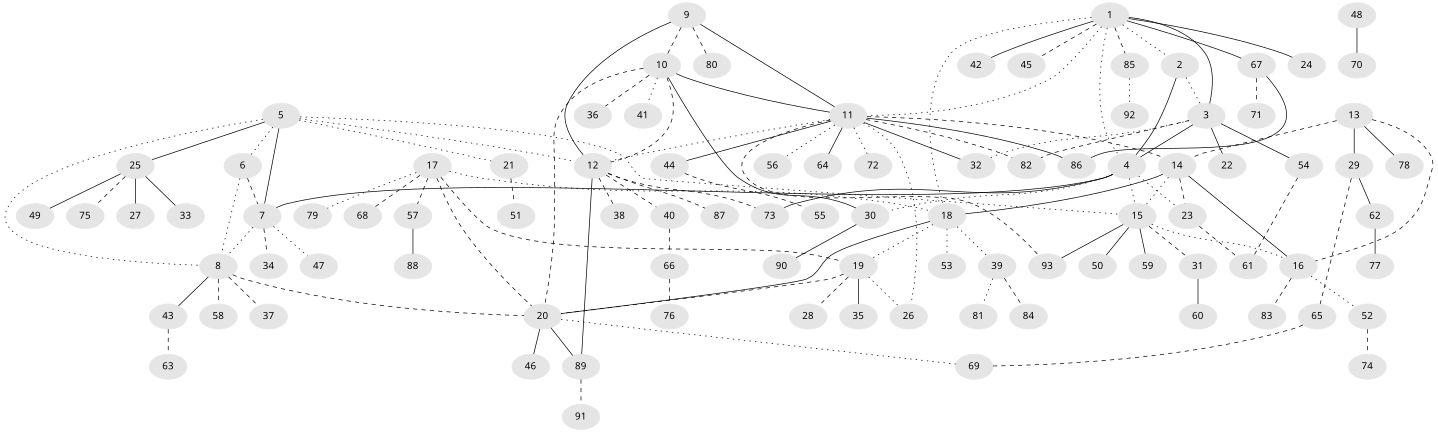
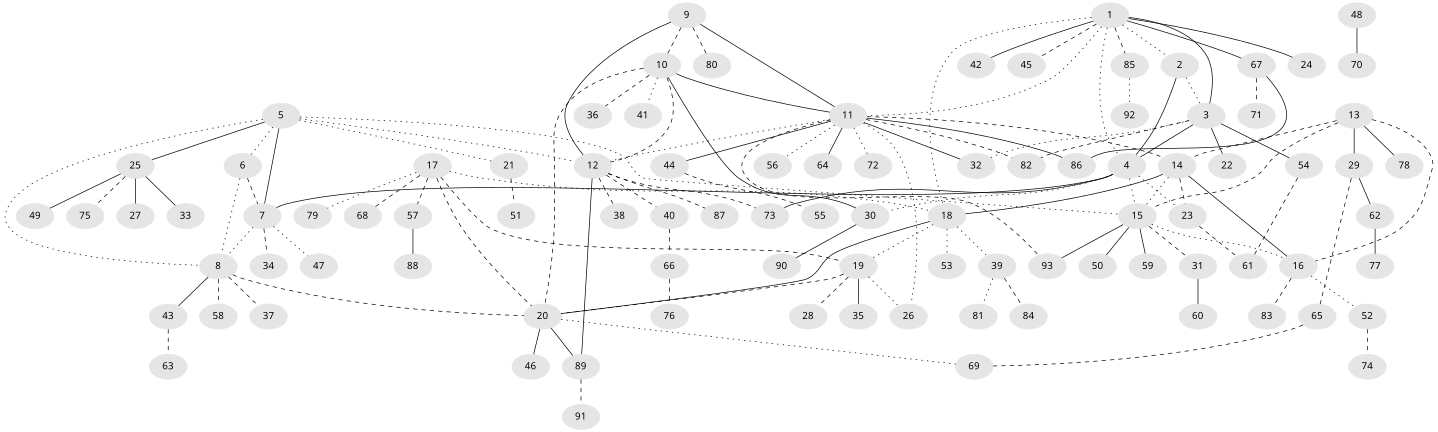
edge "13" -- "15": added
